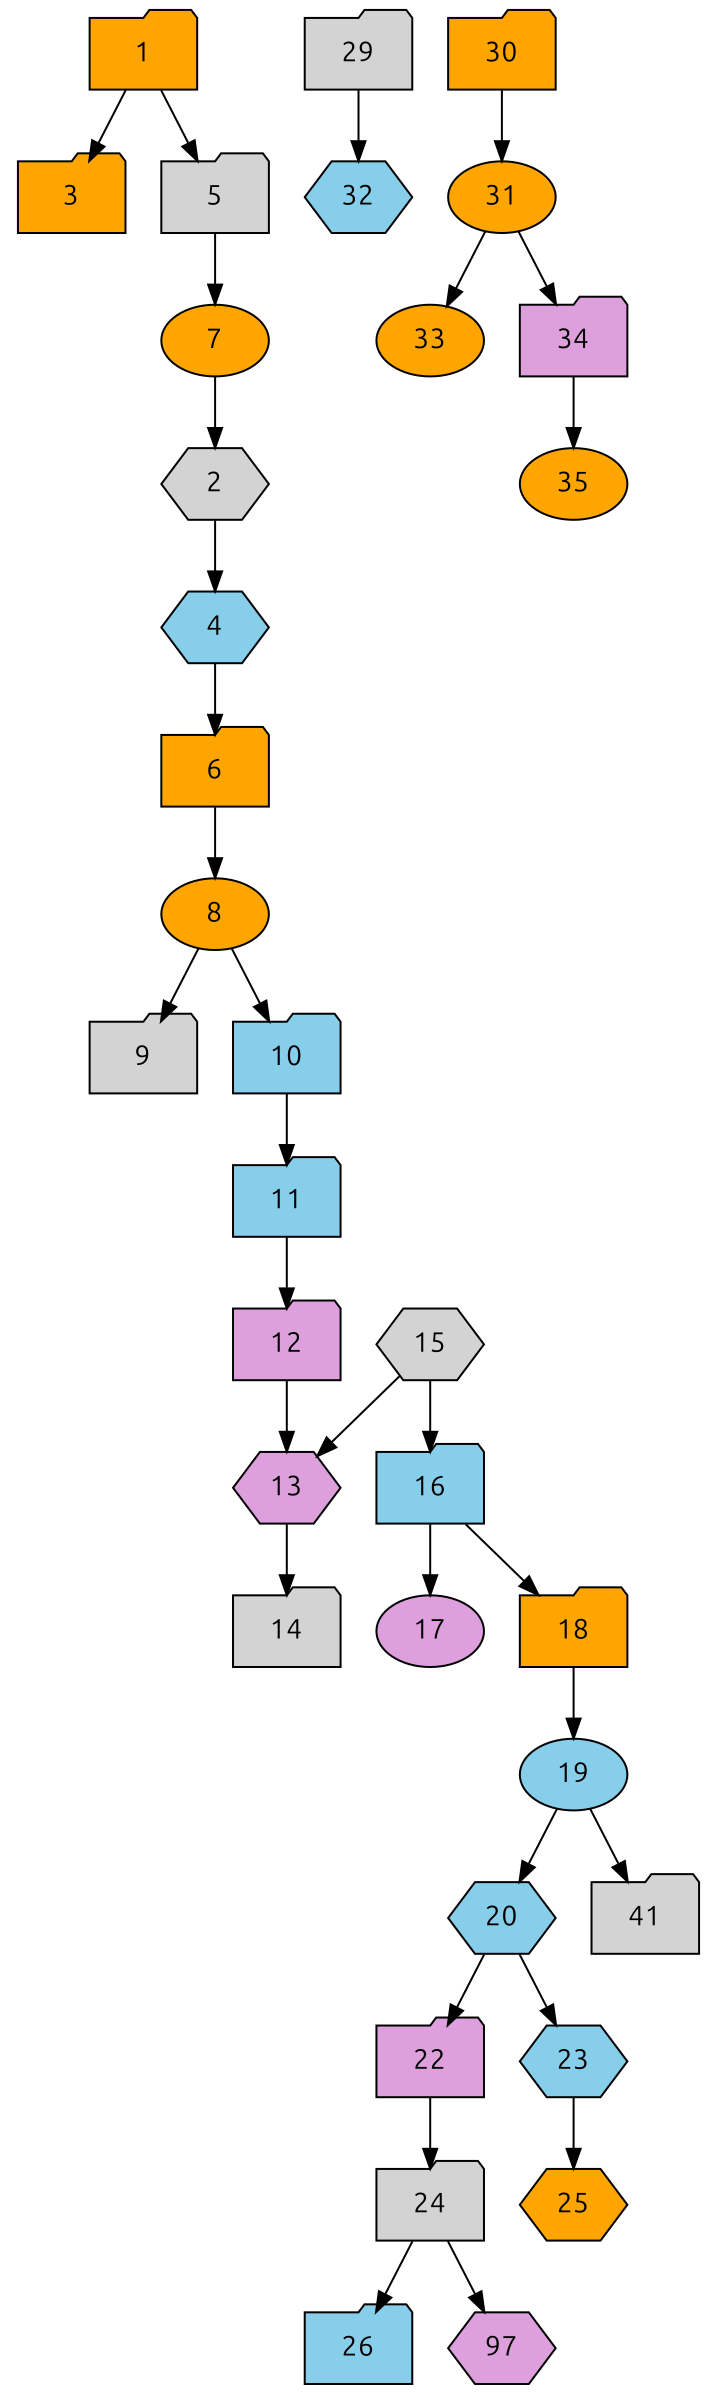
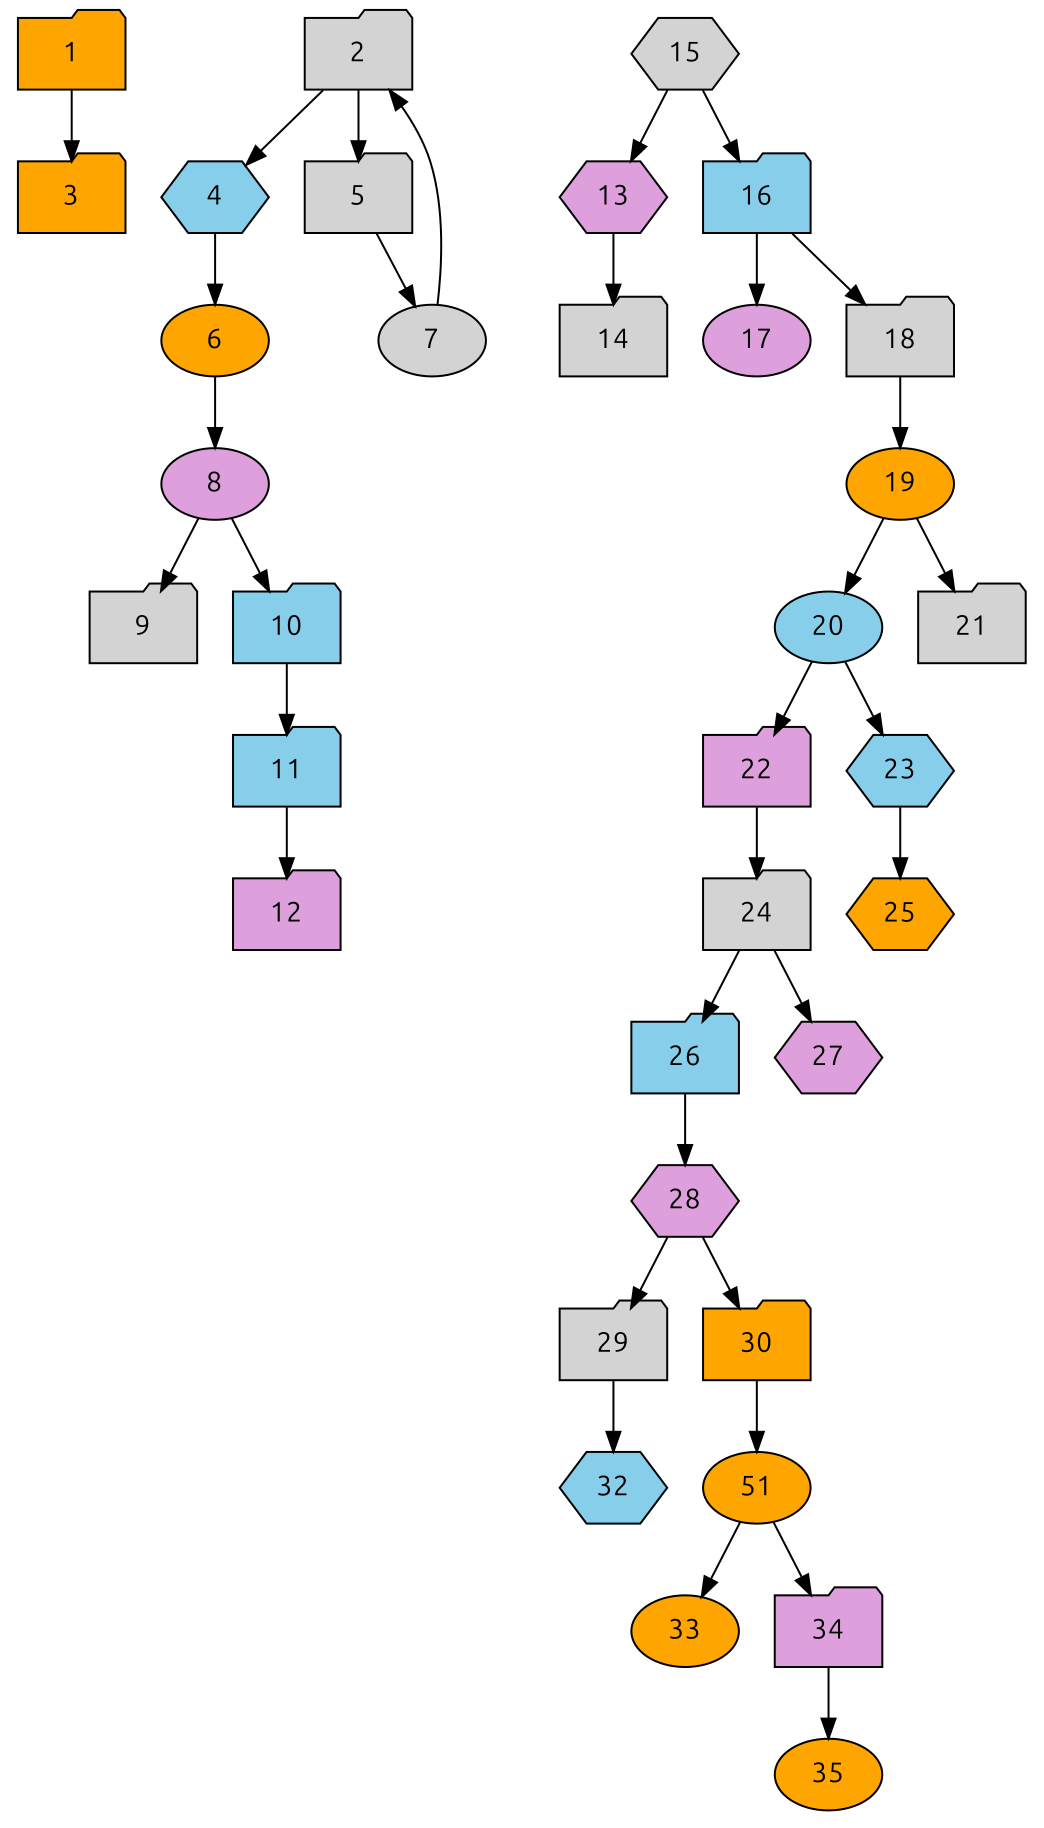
edge "1" -> "5": now "2" -> "5"
node "31": label "31" -> "51"
node "7": fillcolor orange -> lightgrey
node "2": shape hexagon -> folder
node "6": shape folder -> ellipse
node "8": fillcolor orange -> plum
node "28": added
edge "12" -> "13": removed
node "18": fillcolor orange -> lightgrey
node "19": fillcolor skyblue -> orange
node "20": shape hexagon -> ellipse
node "41": label "41" -> "21"
node "97": label "97" -> "27"
